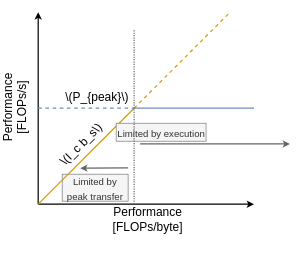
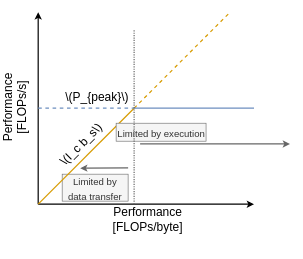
node "Limited by peak transfer": label "Limited by peak transfer" -> "Limited by data transfer"
